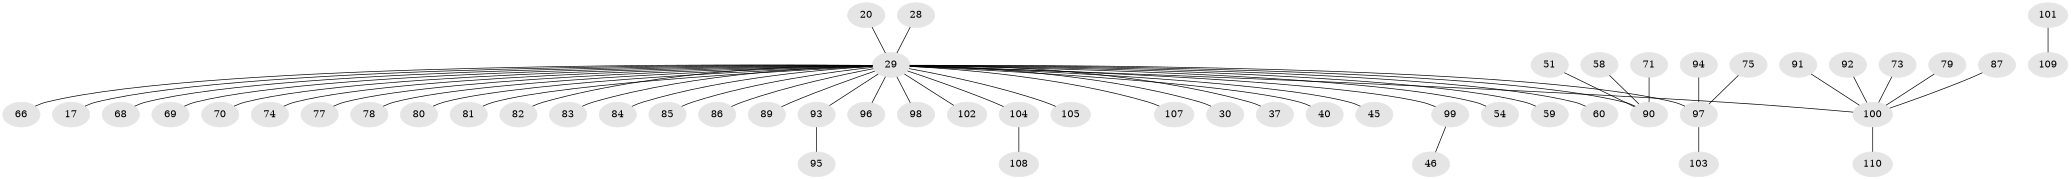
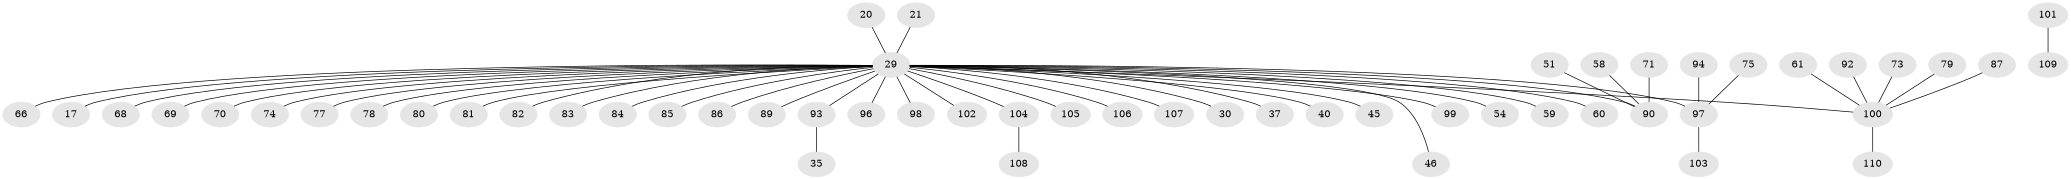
node "28": label "28" -> "21"
node "91": label "91" -> "61"
node "106": added
edge "99" -- "46": now "29" -- "46"
node "95": label "95" -> "35"
